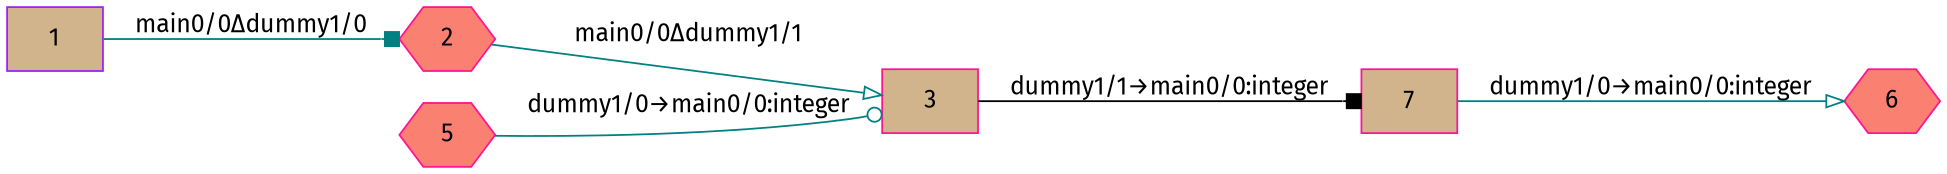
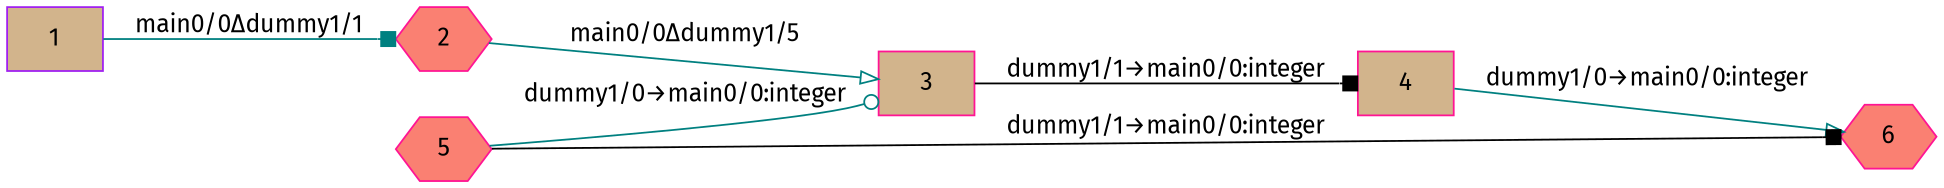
edge "1" -> "2": label "main0/0Δdummy1/0" -> "main0/0Δdummy1/1"
edge "2" -> "3": label "main0/0Δdummy1/1" -> "main0/0Δdummy1/5"
node "7": label "7" -> "4"
edge "5" -> "6": added, label "dummy1/1→main0/0:integer"
